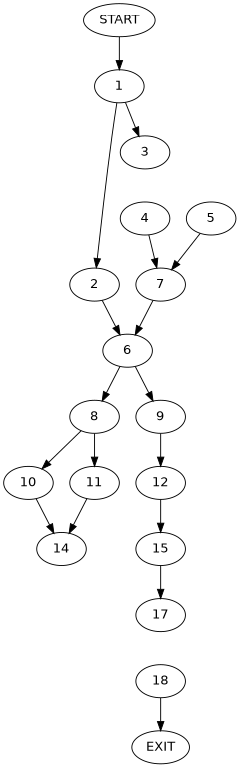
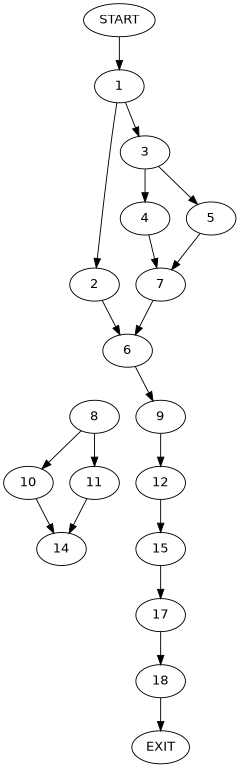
edge "3" -> "4": added
edge "3" -> "5": added
edge "6" -> "8": removed
edge "17" -> "18": added
